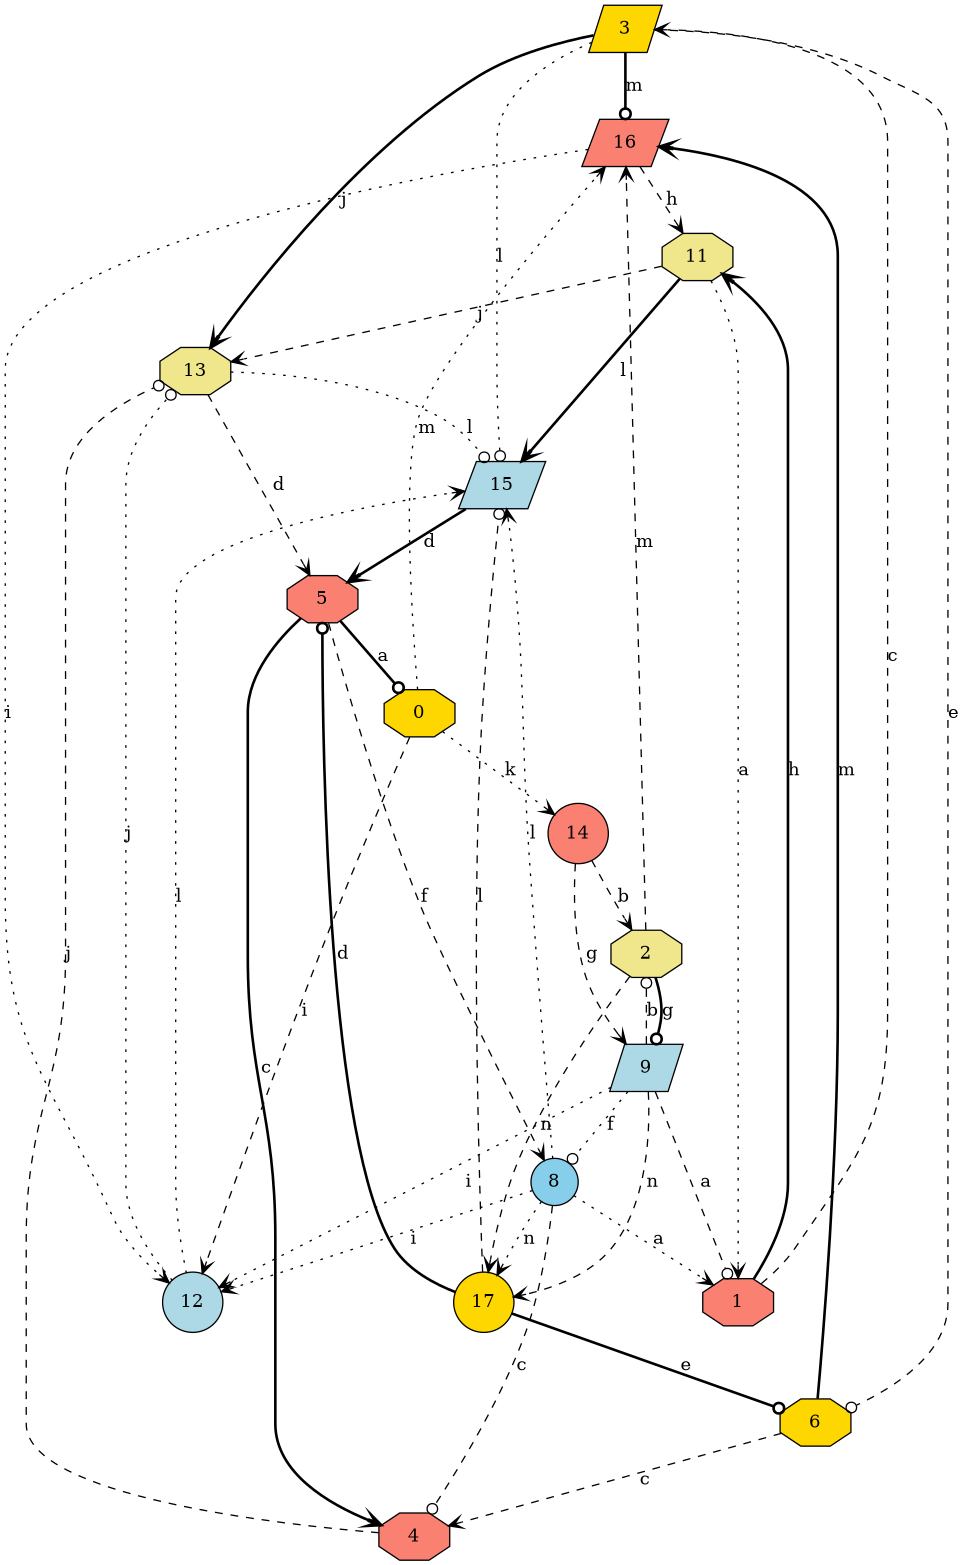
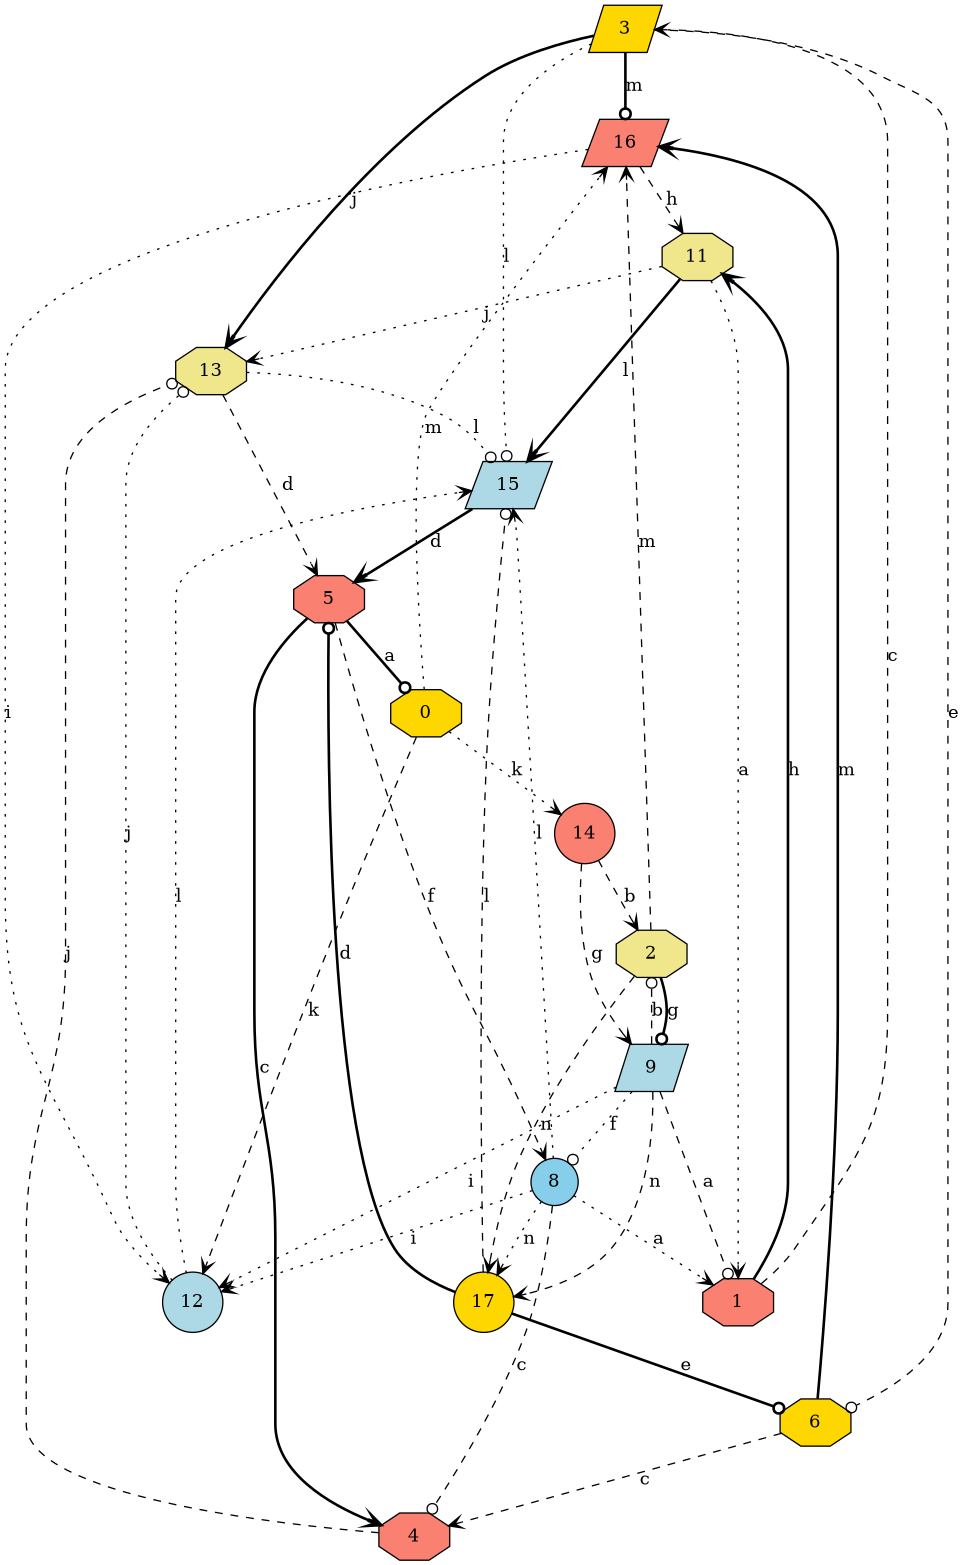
edge "11" -> "13": style dashed -> dotted
edge "0" -> "12": label "i" -> "k"
